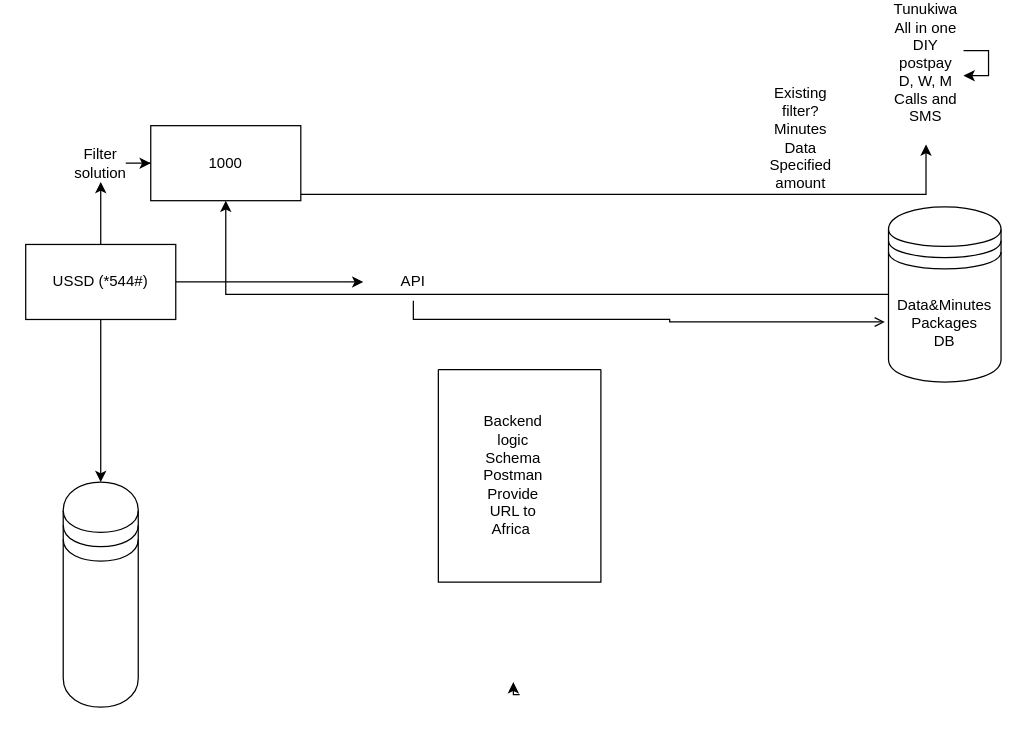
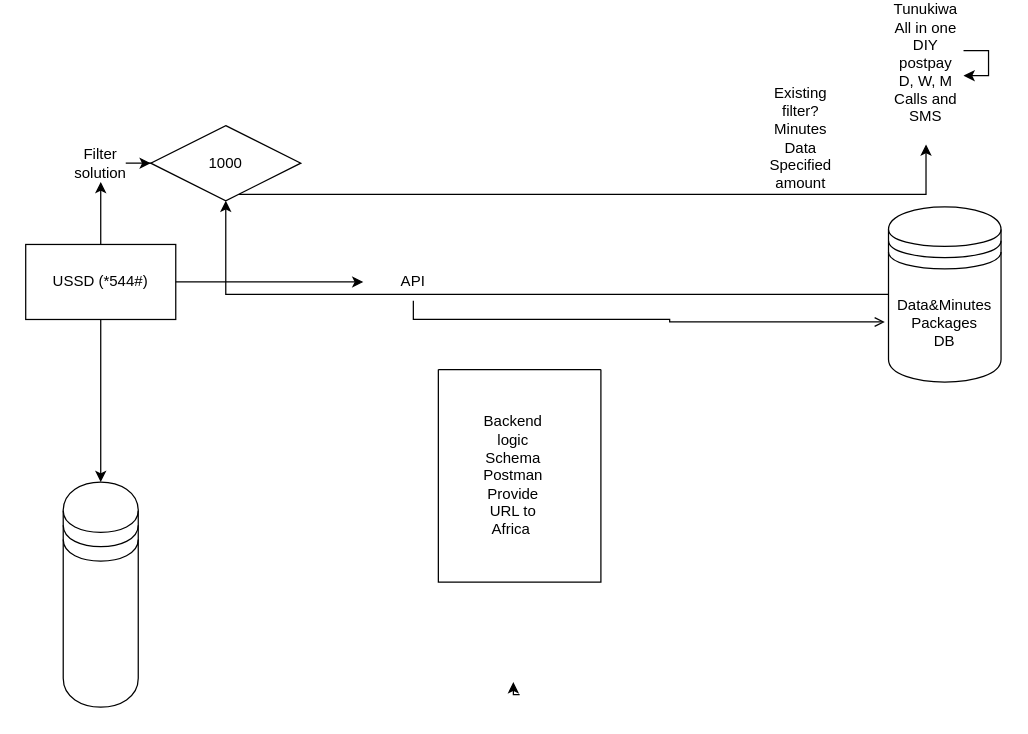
node "1000": shape rectangle -> diamond
